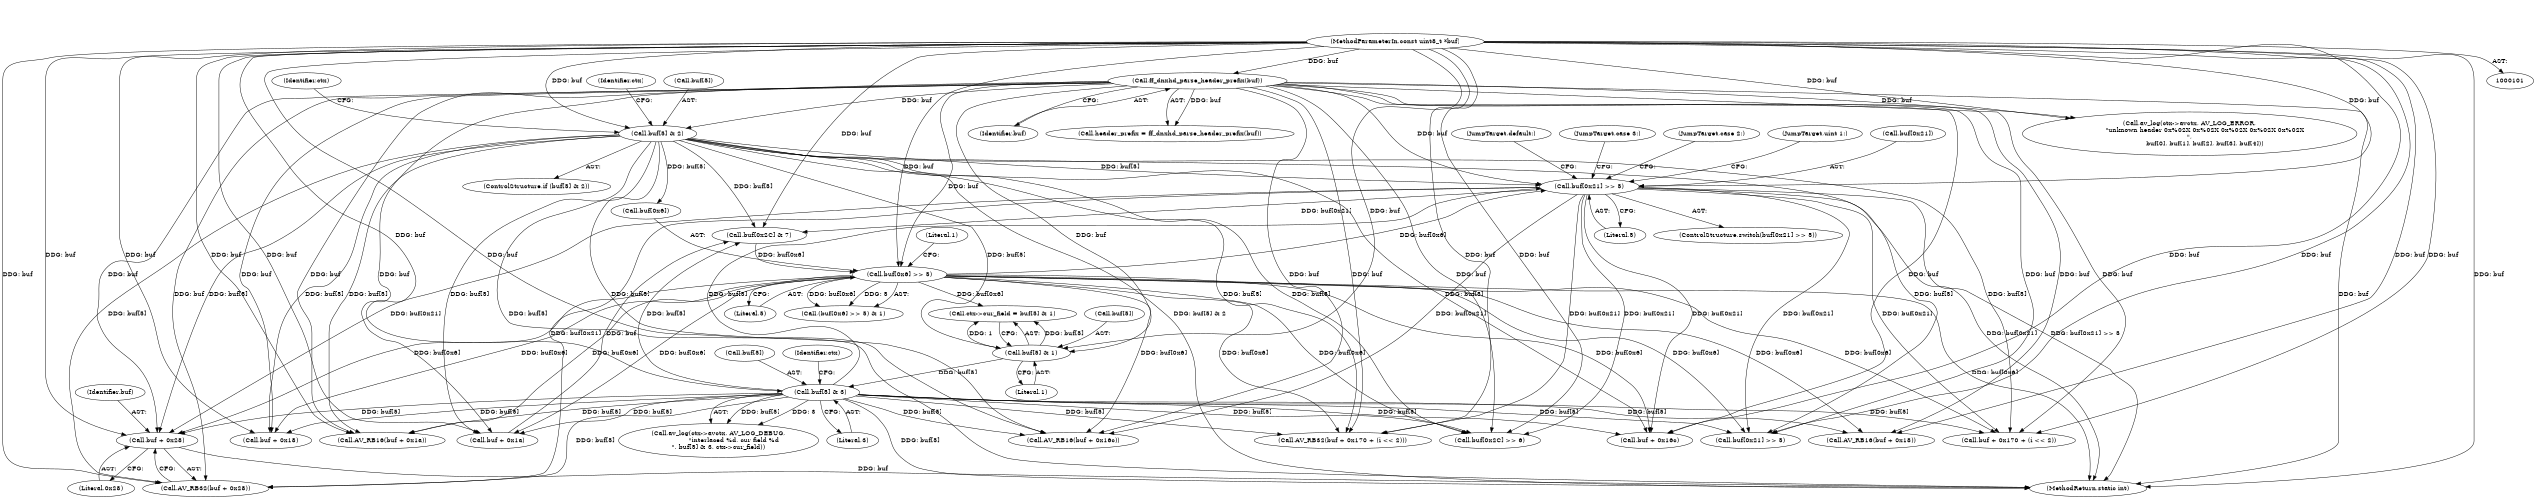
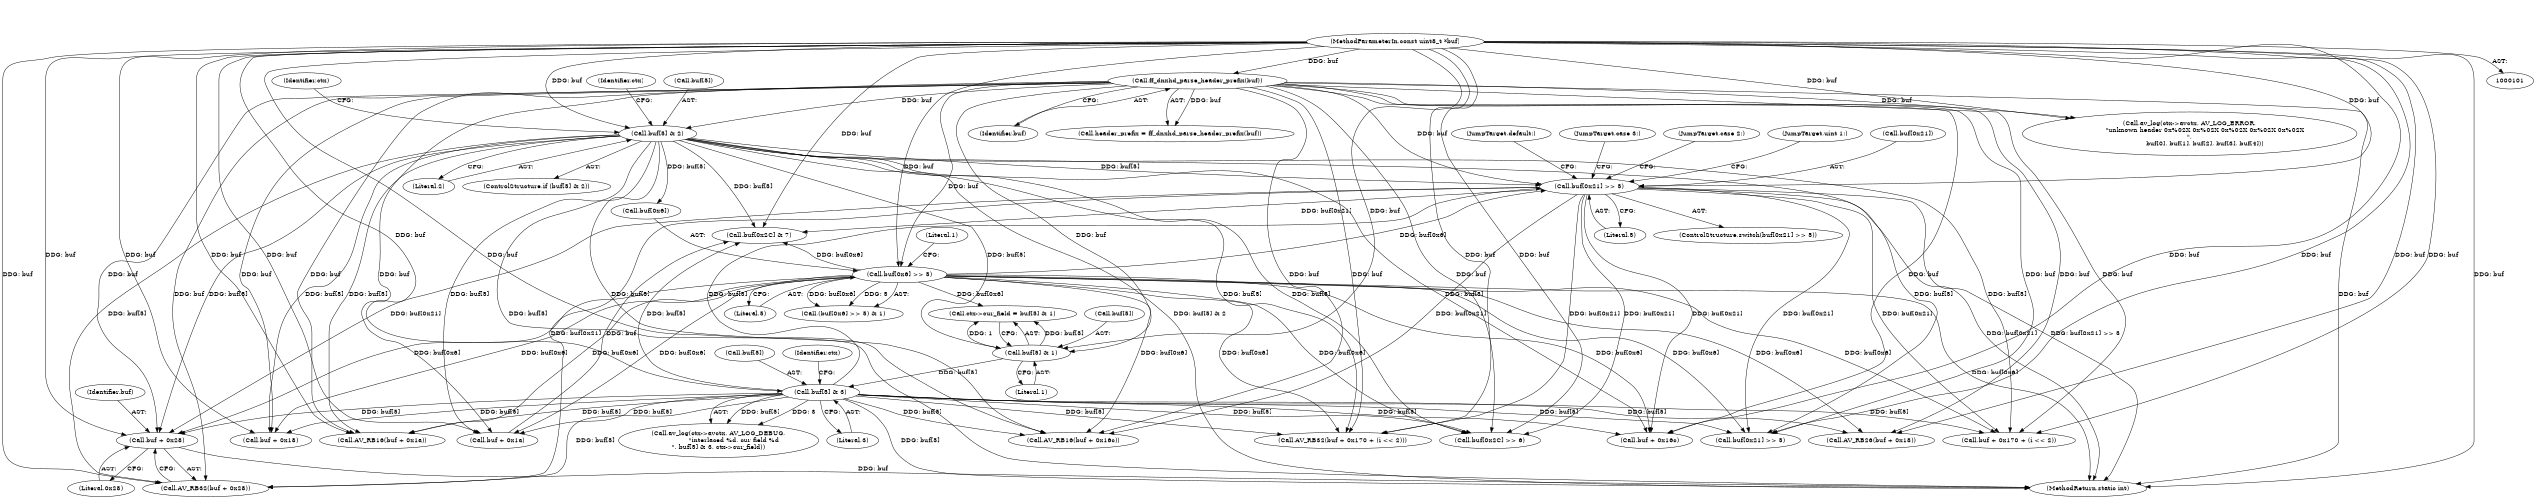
node "(Literal,2)": added
edge "(Call,buf[0x2C] & 7)" -> "(Call,buf[0x6] >> 5)": reversed
node "(Call,AV_RB16(buf + 0x18))": label "(Call,AV_RB16(buf + 0x18))" -> "(Call,AV_RB26(buf + 0x18))"
